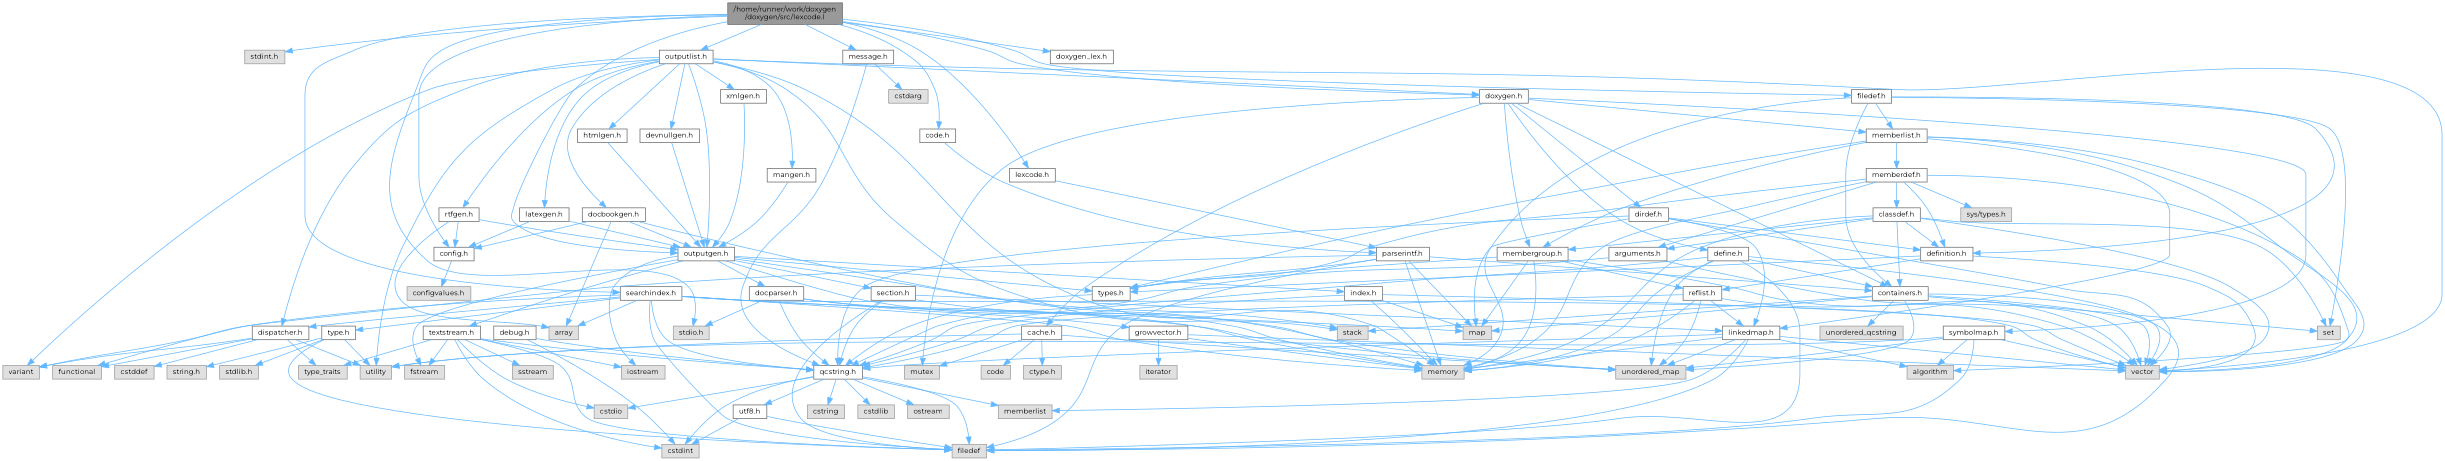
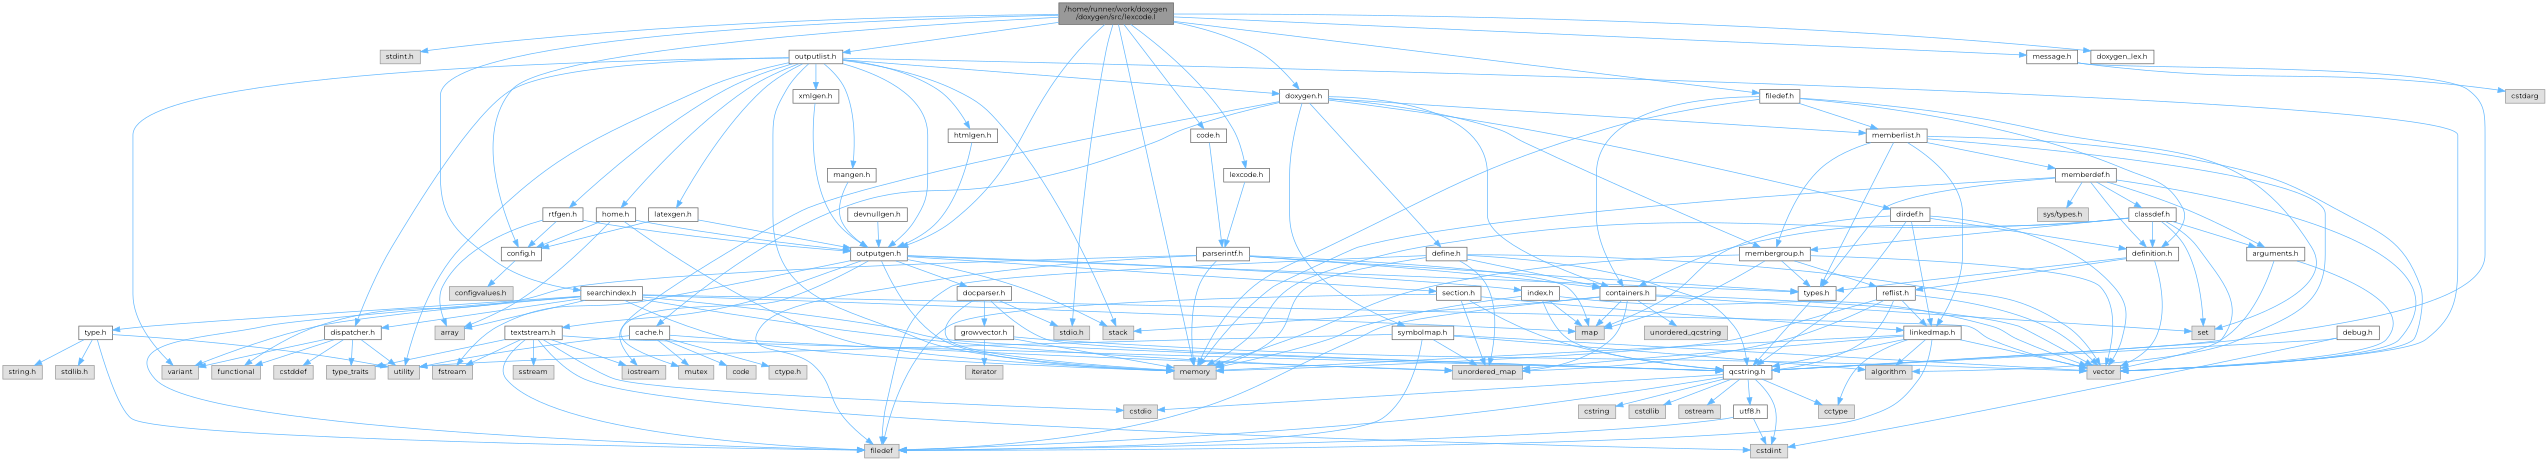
edge "outputlist.h" -> "devnullgen.h": removed
edge "/home/runner/work/doxygen /doxygen/src/lexcode.l" -> "memory": added
node "docbookgen.h": label "docbookgen.h" -> "home.h"
node "memberlist": label "memberlist" -> "cctype"
